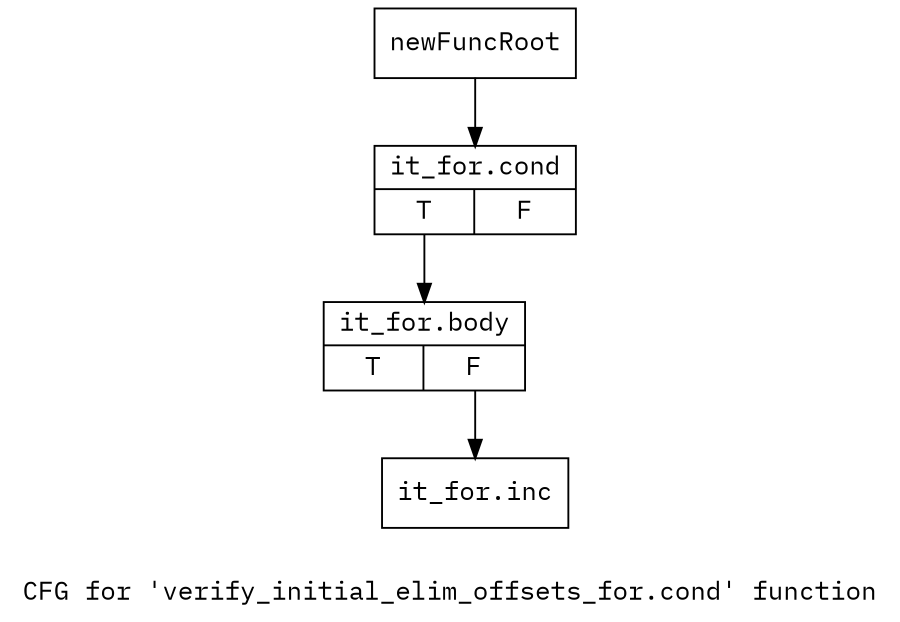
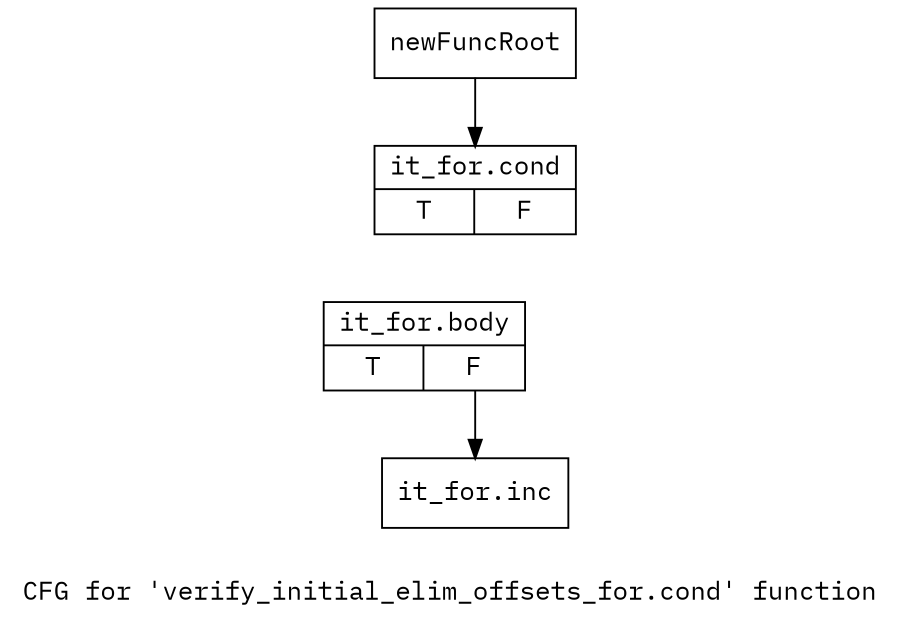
edge "it_for.cond" -> "it_for.body": removed
